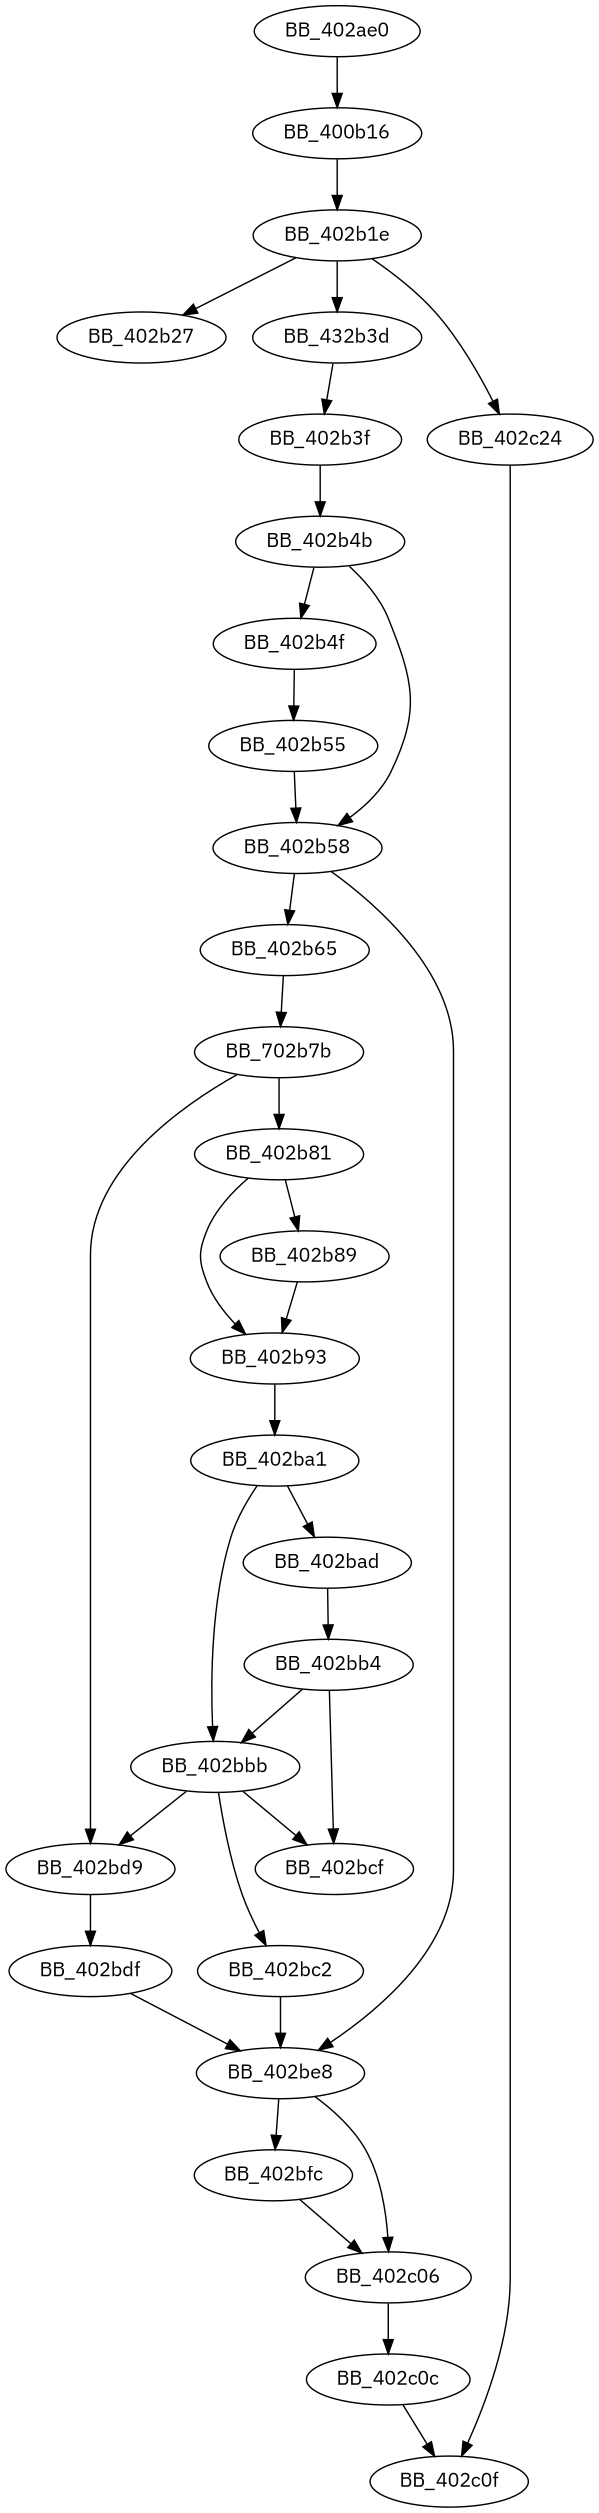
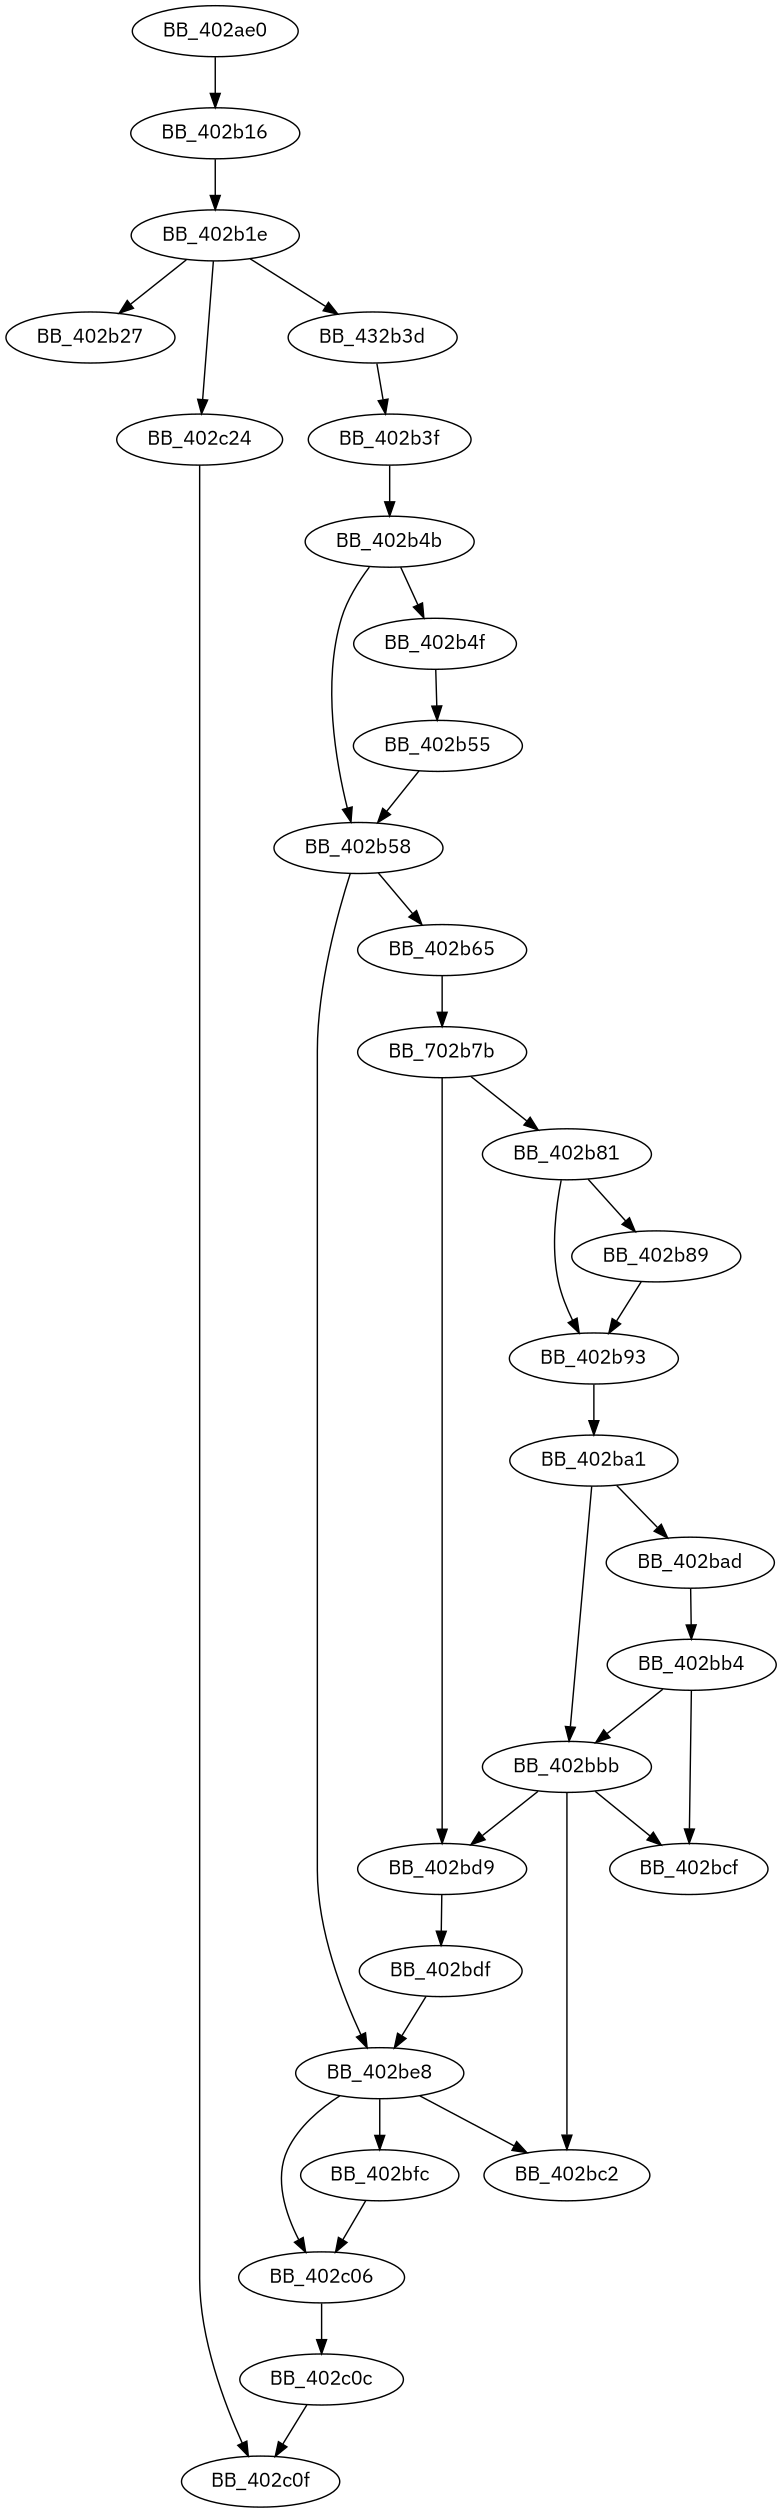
node "BB_400b16": label "BB_400b16" -> "BB_402b16"
edge "BB_402bc2" -> "BB_402be8": reversed
